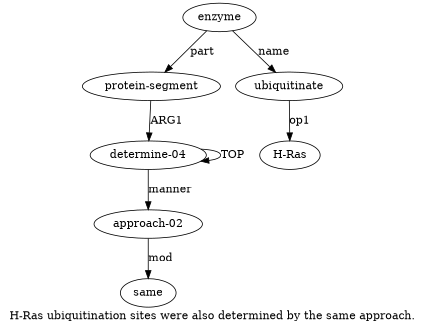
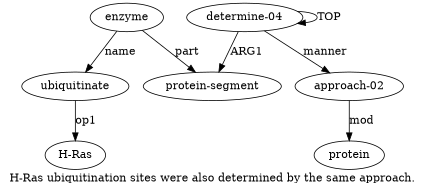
edge "protein-segment" -> "determine-04": reversed
node "same": label "same" -> "protein"
